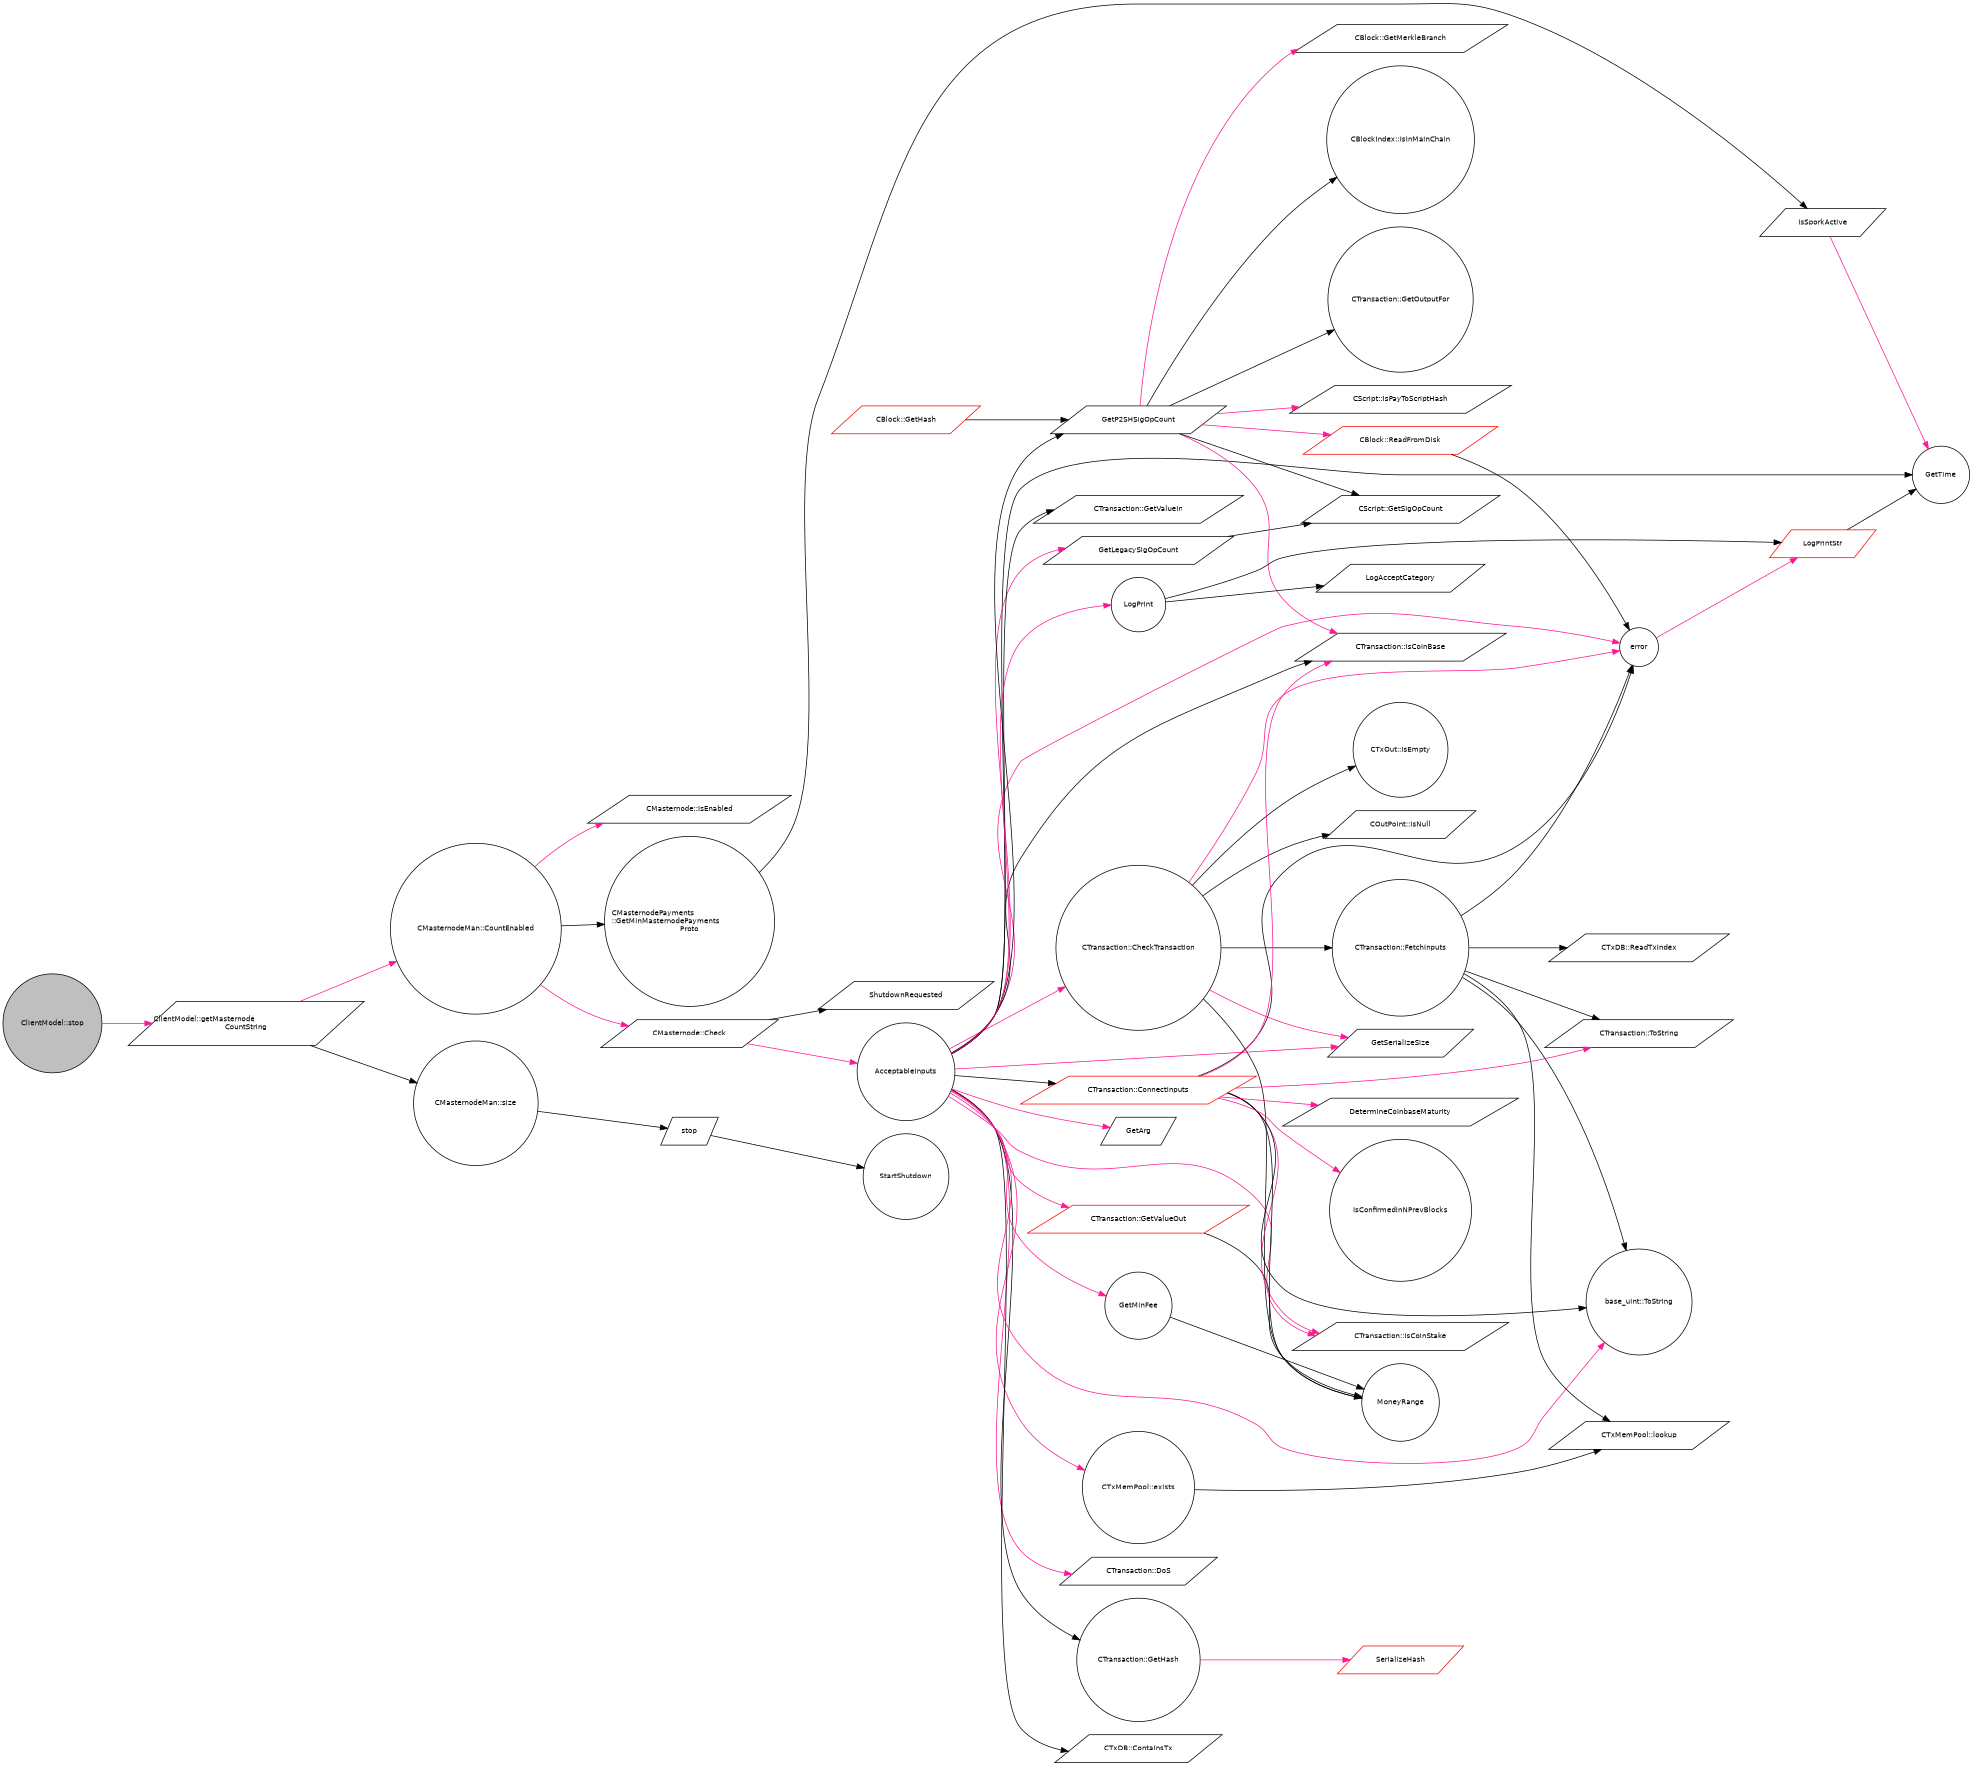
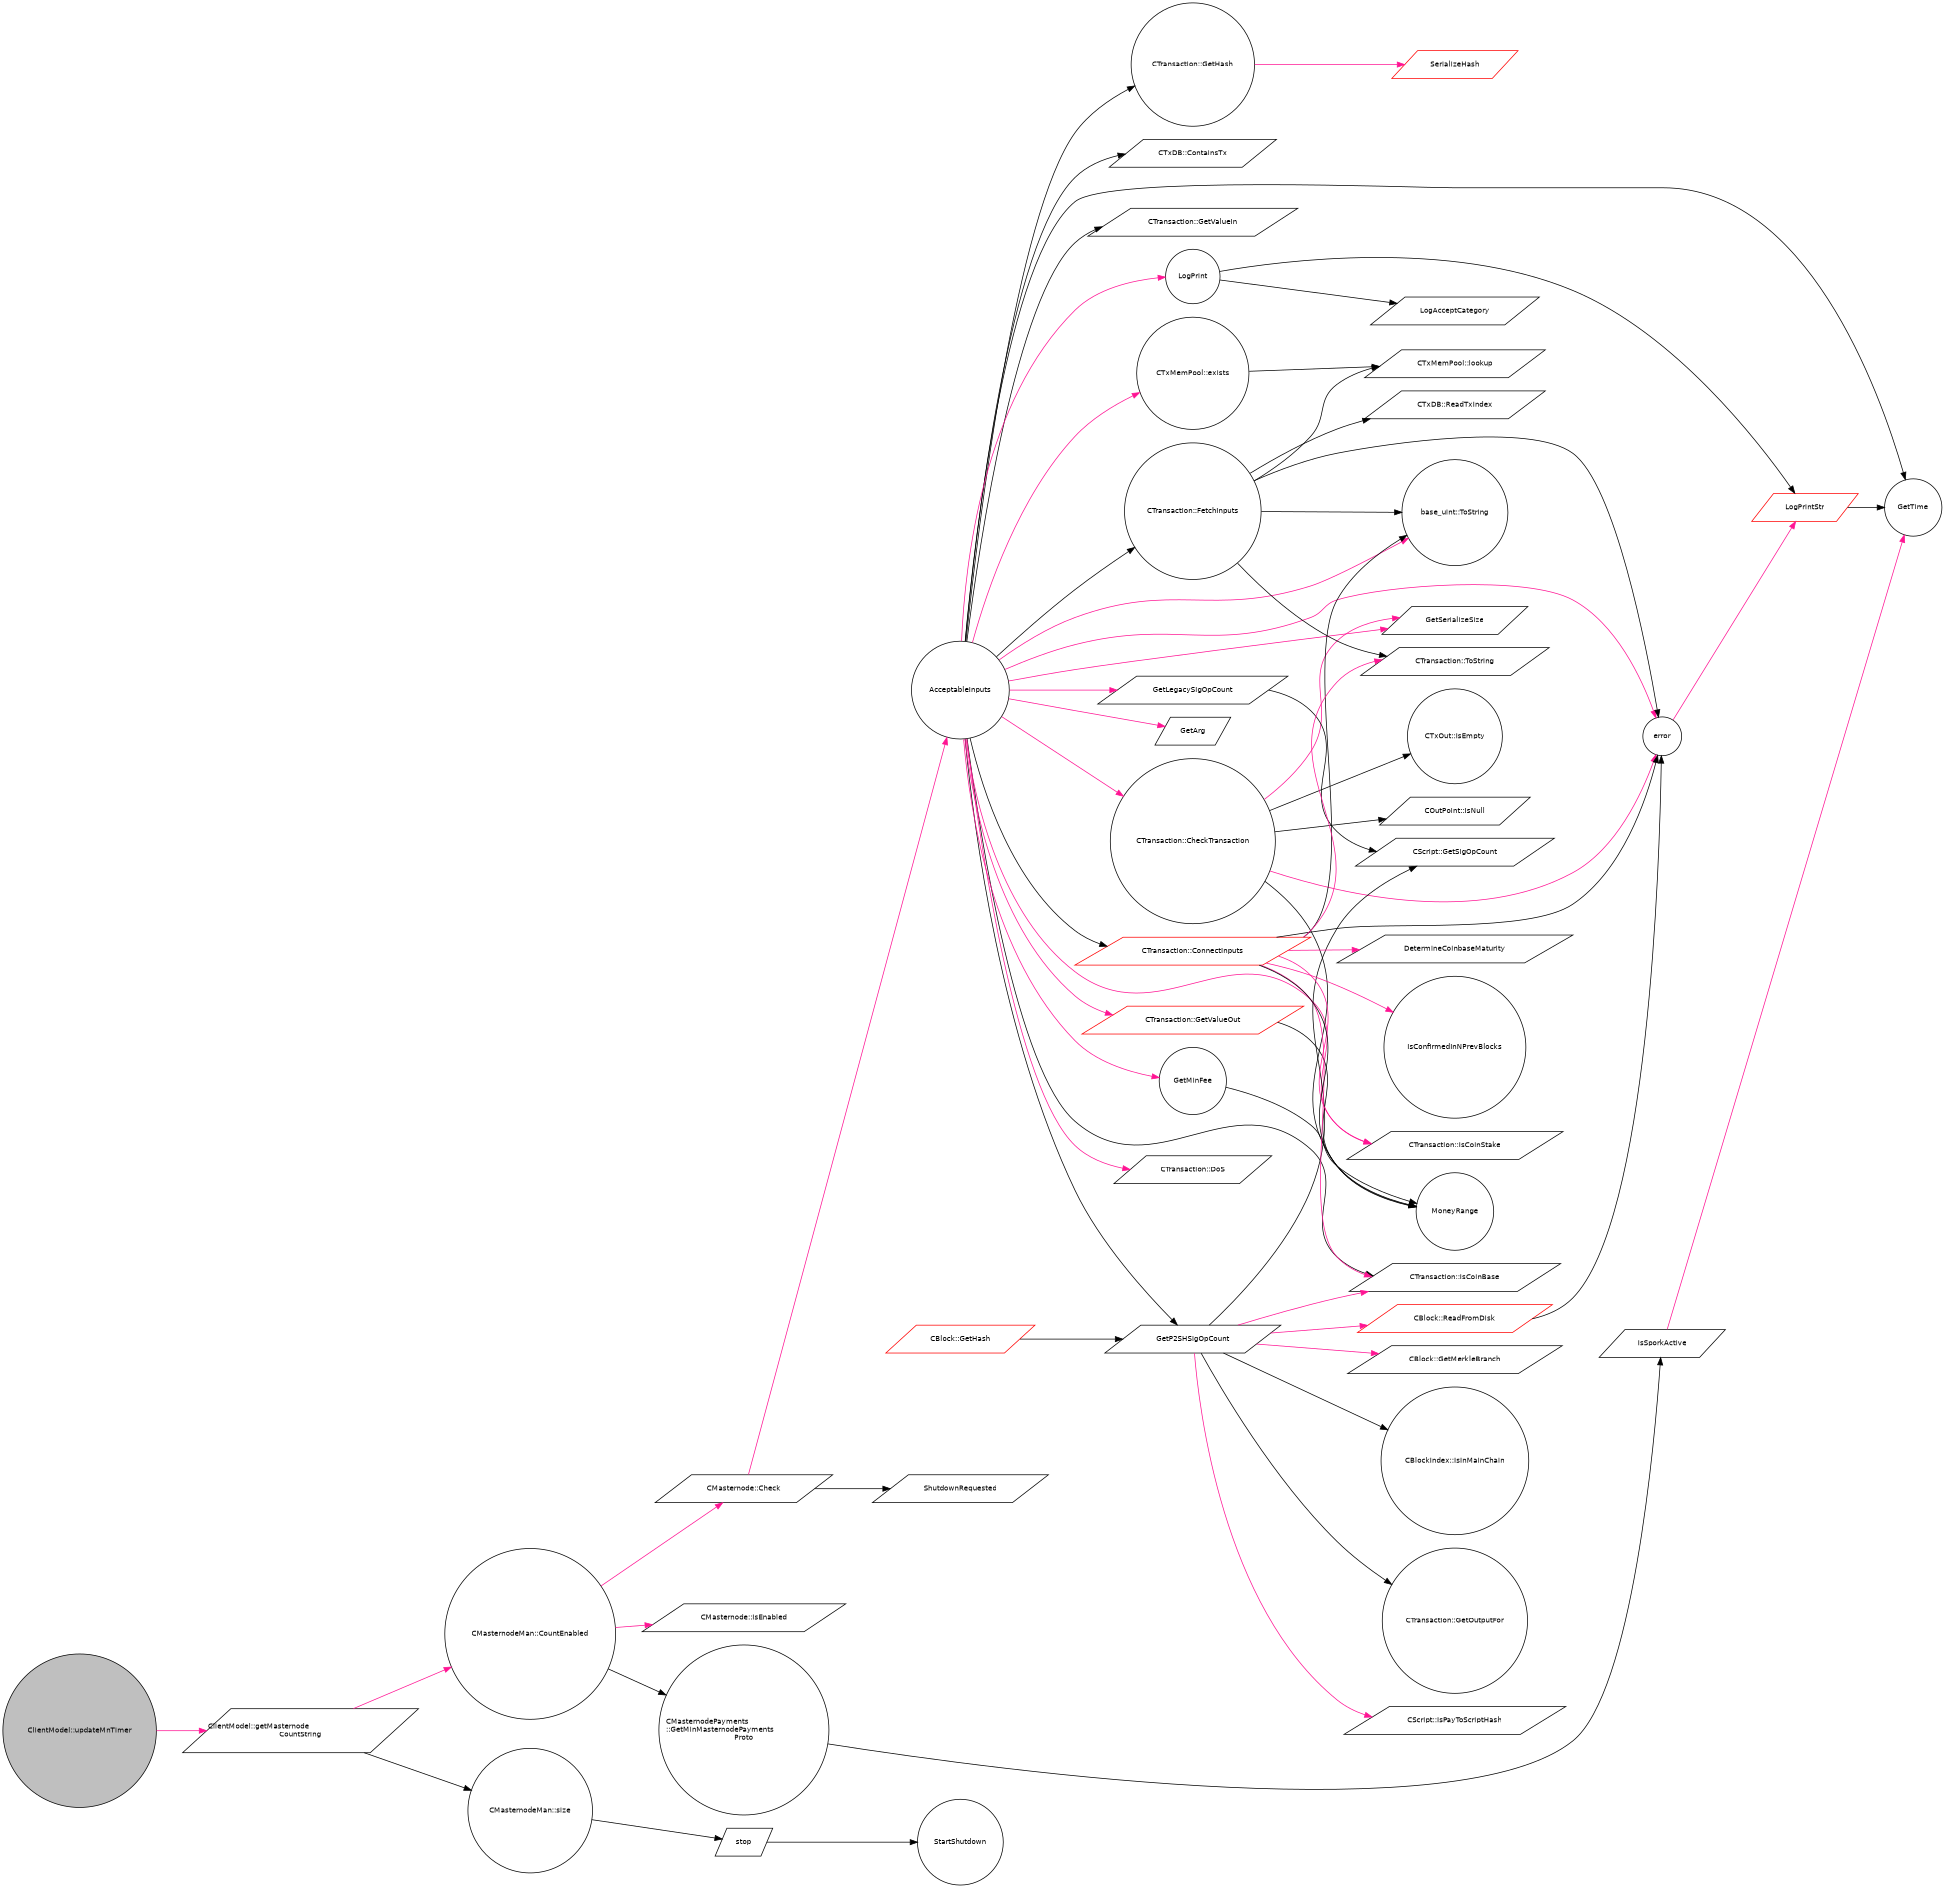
edge "CTransaction::CheckTransaction" -> "CTransaction::FetchInputs": now "AcceptableInputs" -> "CTransaction::FetchInputs"
node "ClientModel::stop": label "ClientModel::stop" -> "ClientModel::updateMnTimer"
